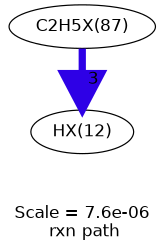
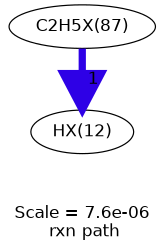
edge "C2H5X(87)" -> "HX(12)": label " 3" -> " 1"
